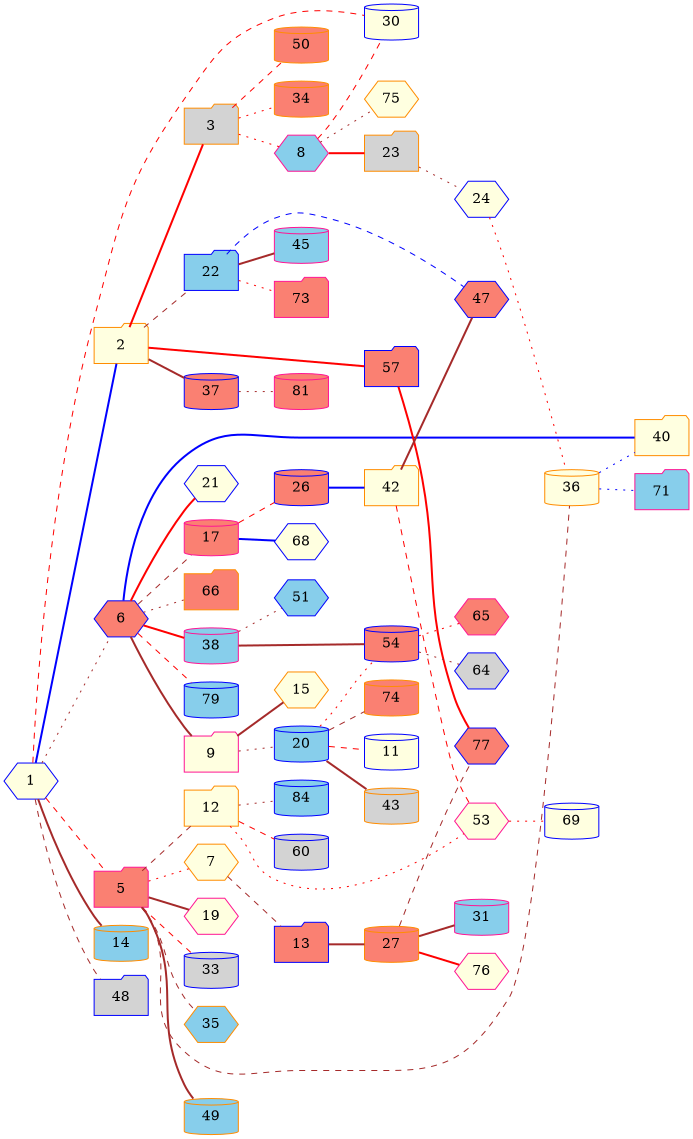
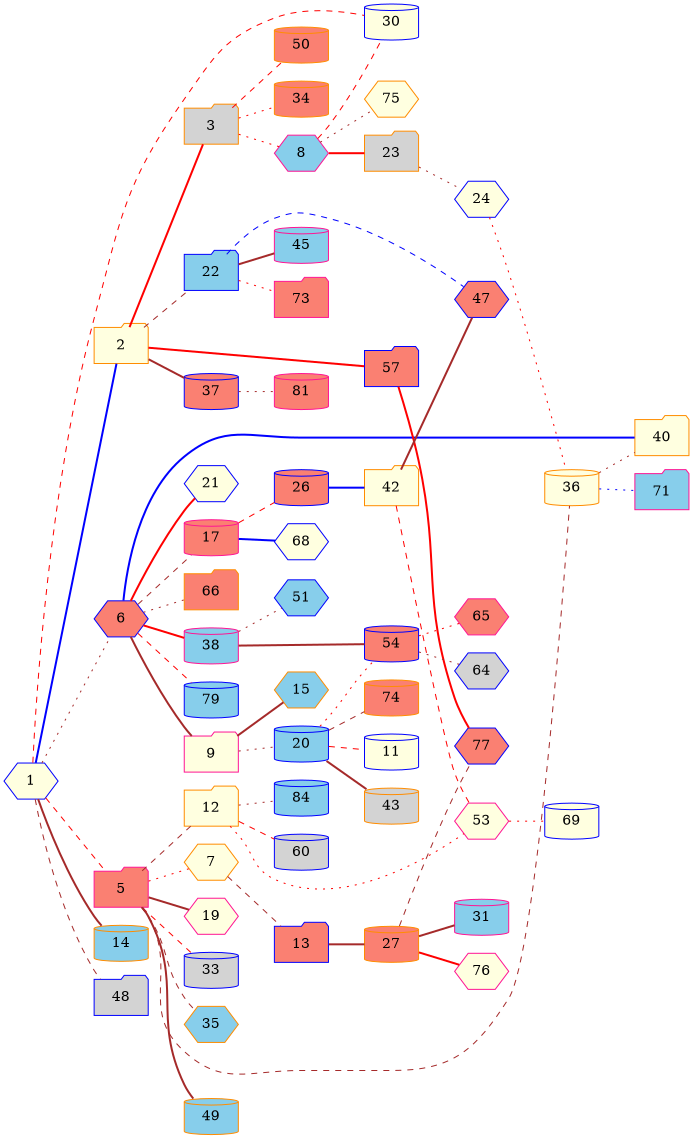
edge "40" -- "36": color blue -> brown
node "15": fillcolor lightyellow -> skyblue
